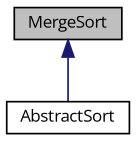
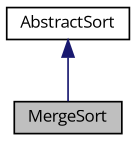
edge "AbstractSort" -> "MergeSort": reversed
